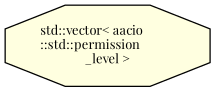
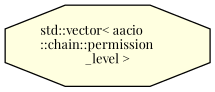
node "std::vector< aacio ::std::permission _level >": label "std::vector< aacio ::std::permission _level >" -> "std::vector< aacio ::chain::permission _level >"
